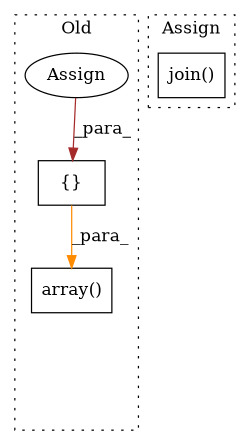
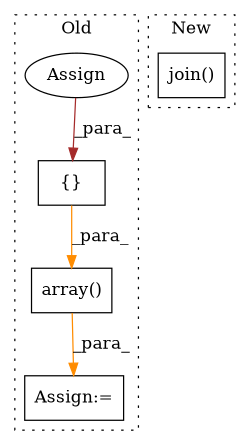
cluster "Assign": label "Assign" -> "New"
node "Assign:=": added
